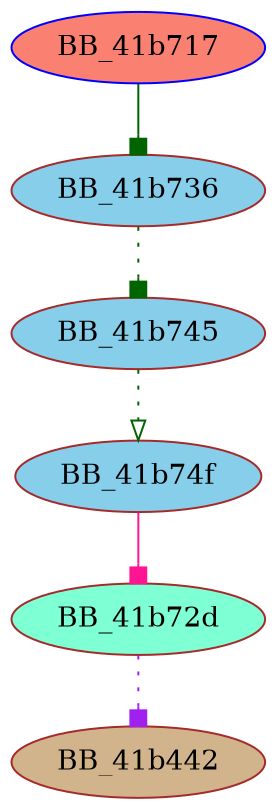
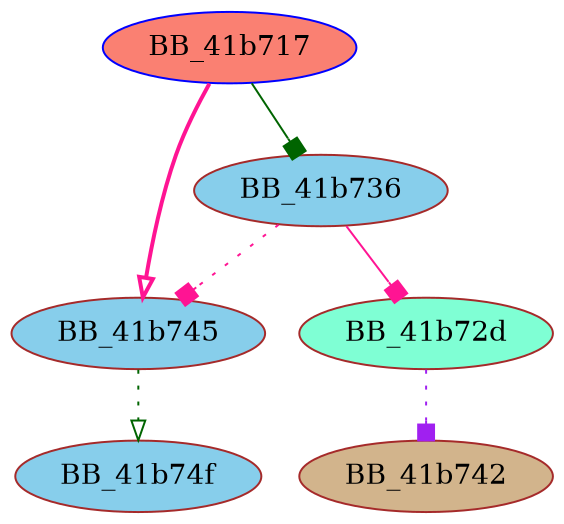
edge "BB_41b717" -> "BB_41b745": added
edge "BB_41b736" -> "BB_41b745": color darkgreen -> deeppink
edge "BB_41b74f" -> "BB_41b72d": now "BB_41b736" -> "BB_41b72d"
node "BB_41b442": label "BB_41b442" -> "BB_41b742"
